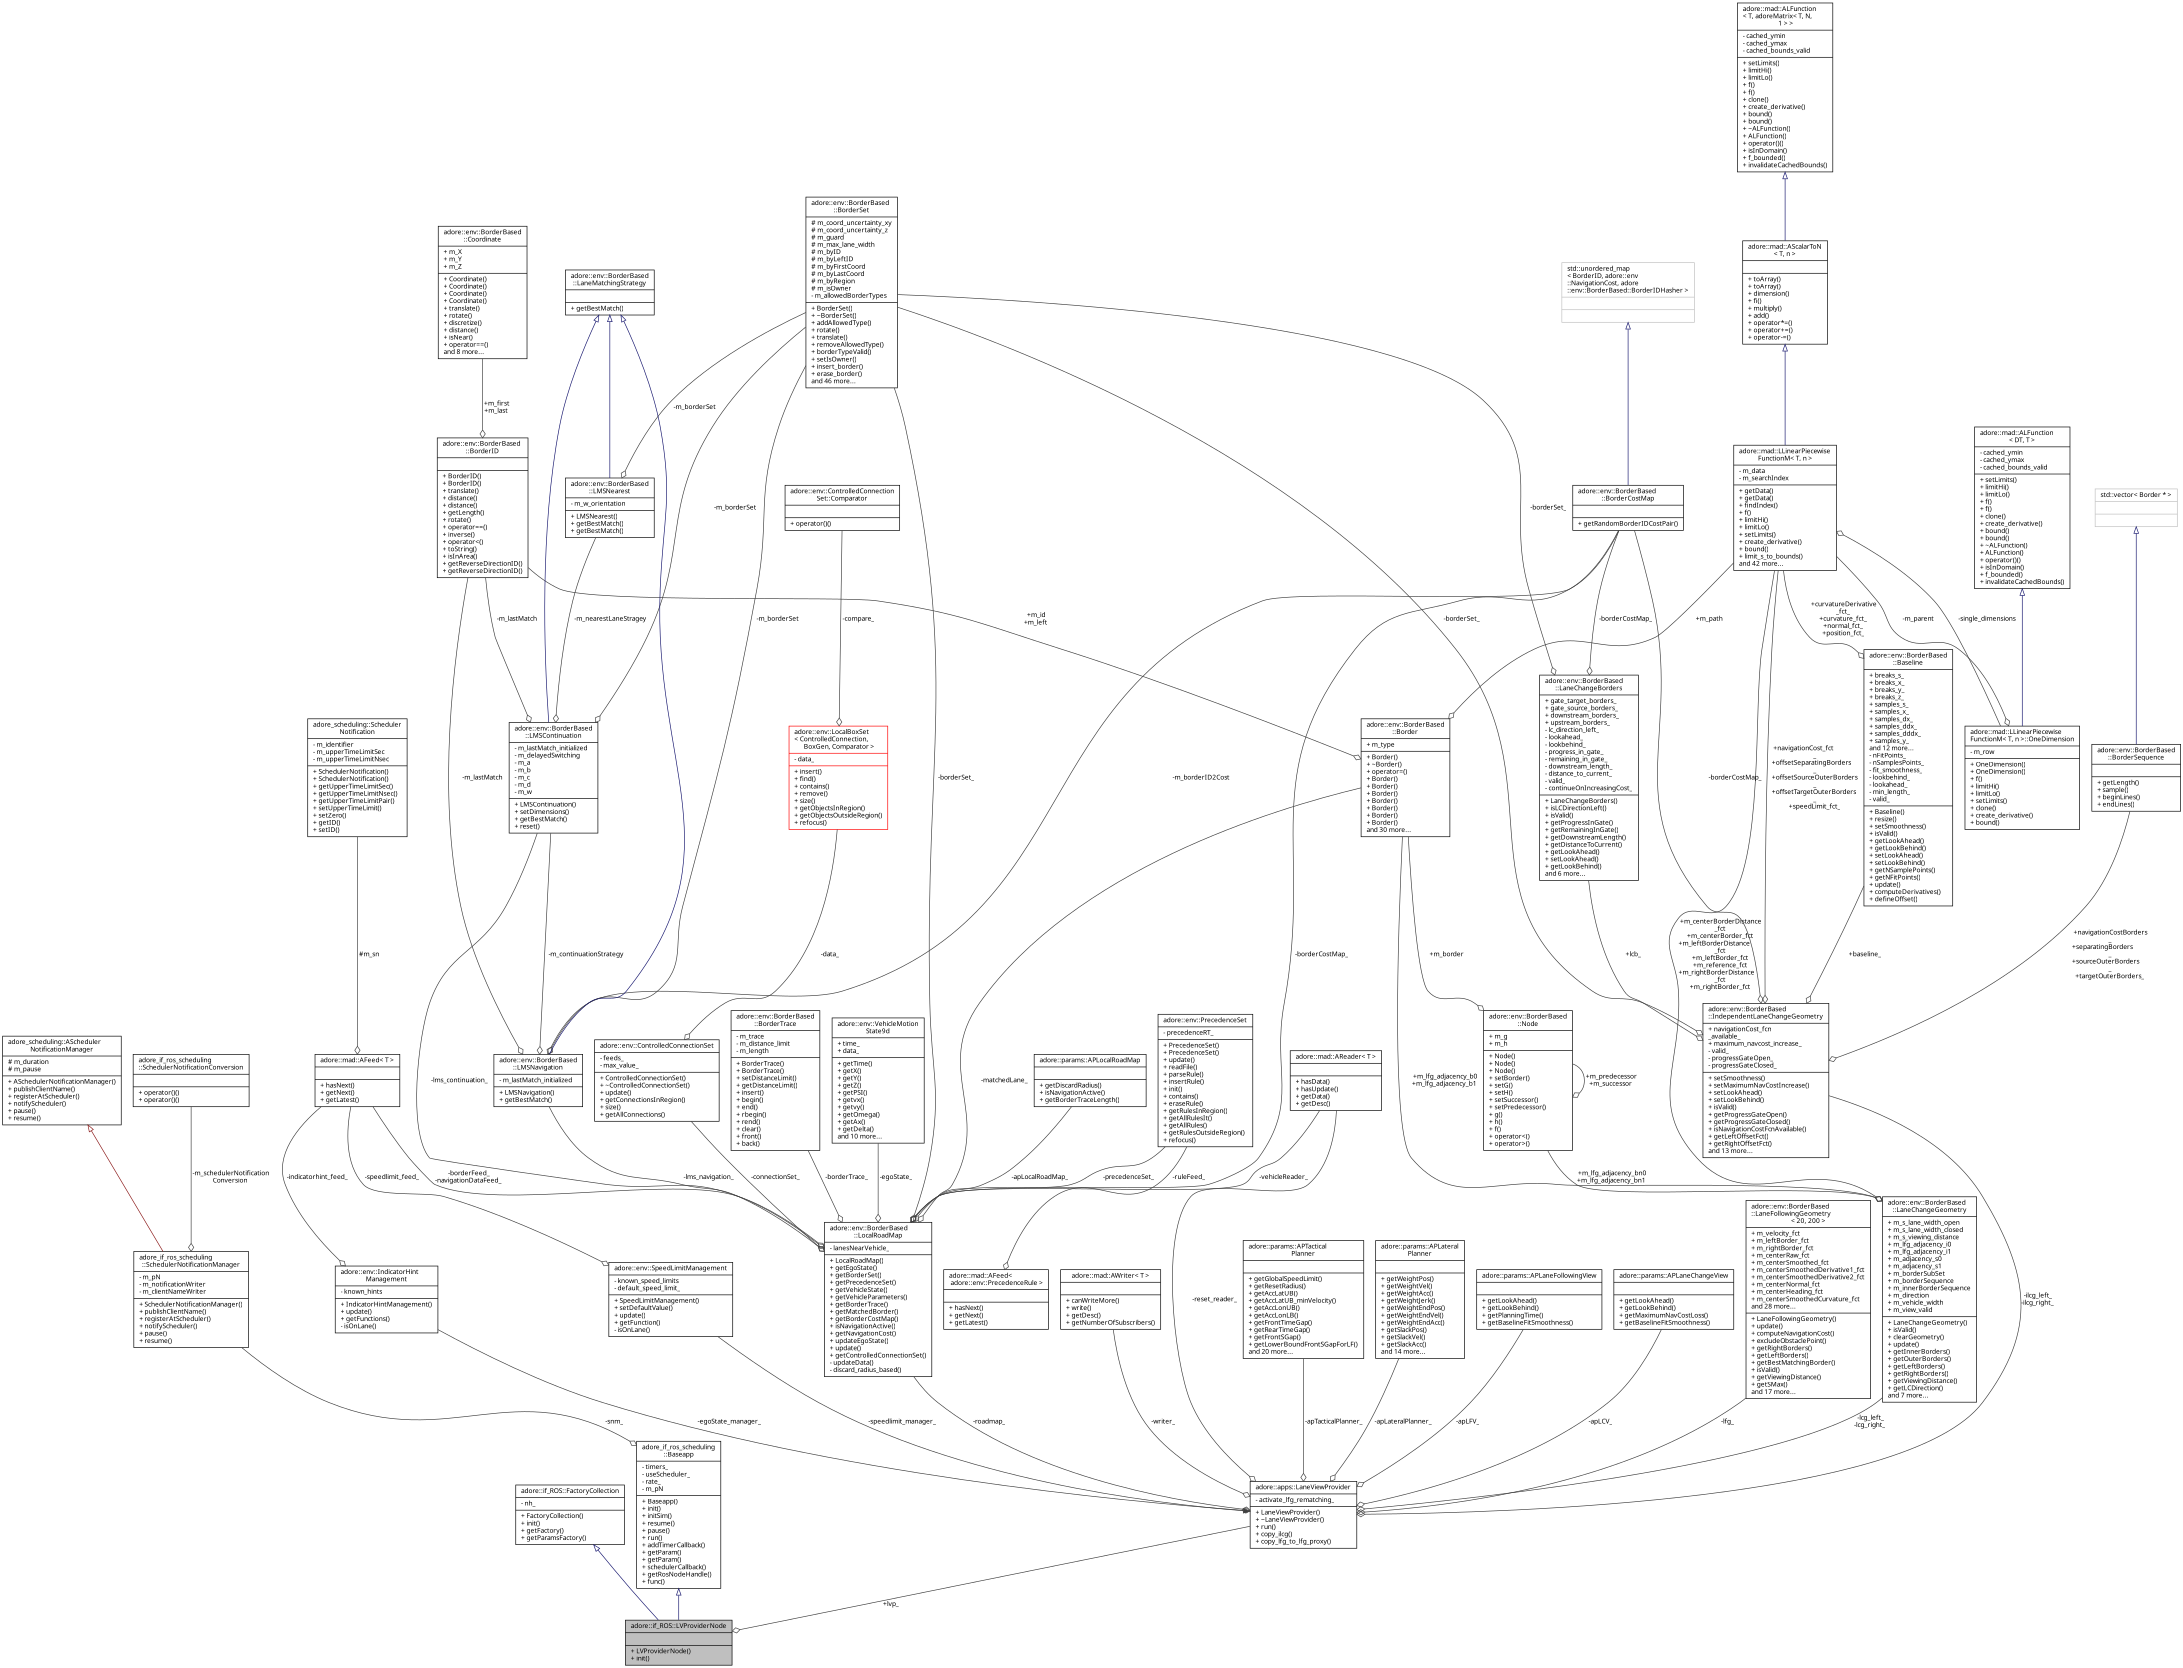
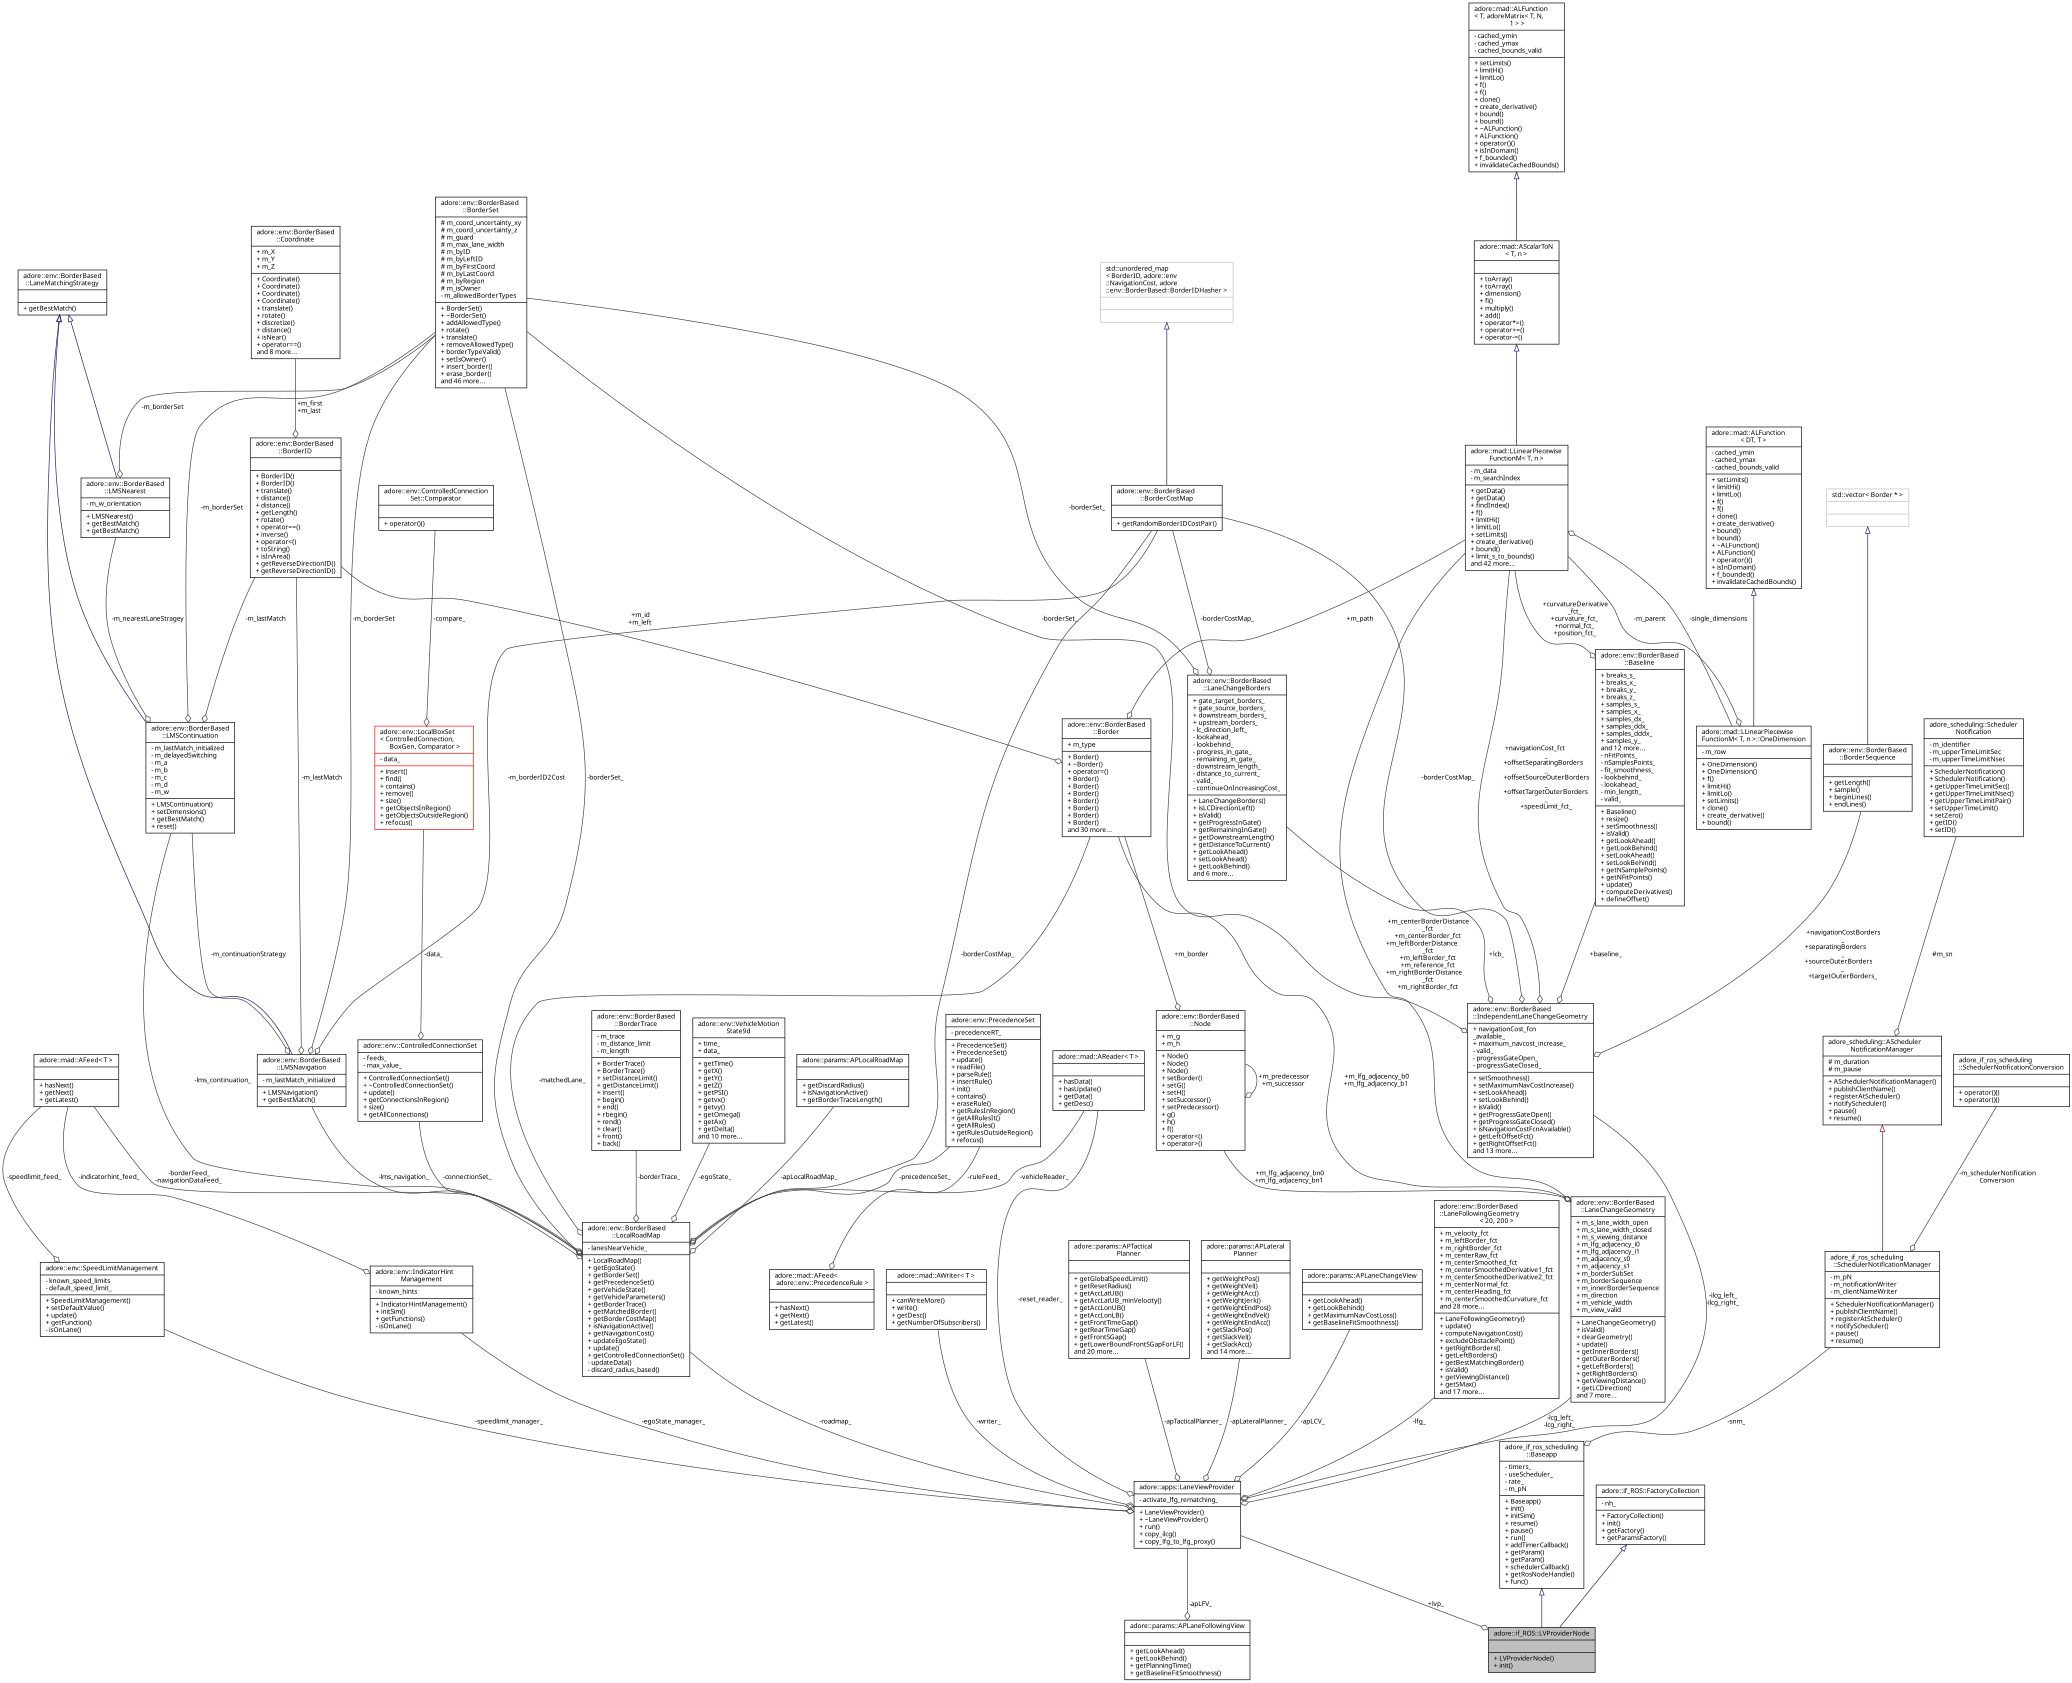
edge "adore_scheduling::Scheduler" -> "adore::mad::AFeed< T >": now "adore_scheduling::Scheduler" -> "adore_scheduling::AScheduler"
node "adore::env::IndicatorHint": text "+ update()" -> "+ initSim()"
edge "adore::params::APLaneFollowingView" -> "adore::apps::LaneViewProvider": reversed
edge "adore::env::SpeedLimitManagement" -> "adore::apps::LaneViewProvider": arrowhead normal -> odiamond
